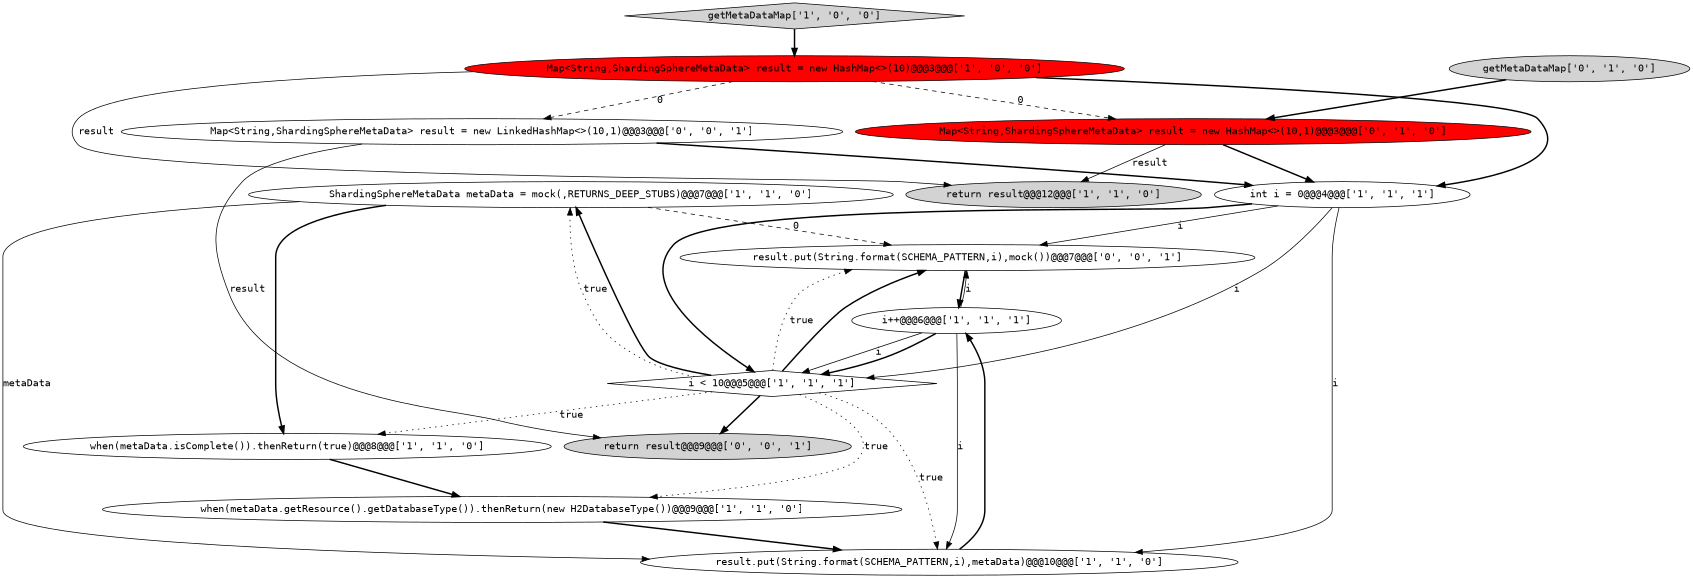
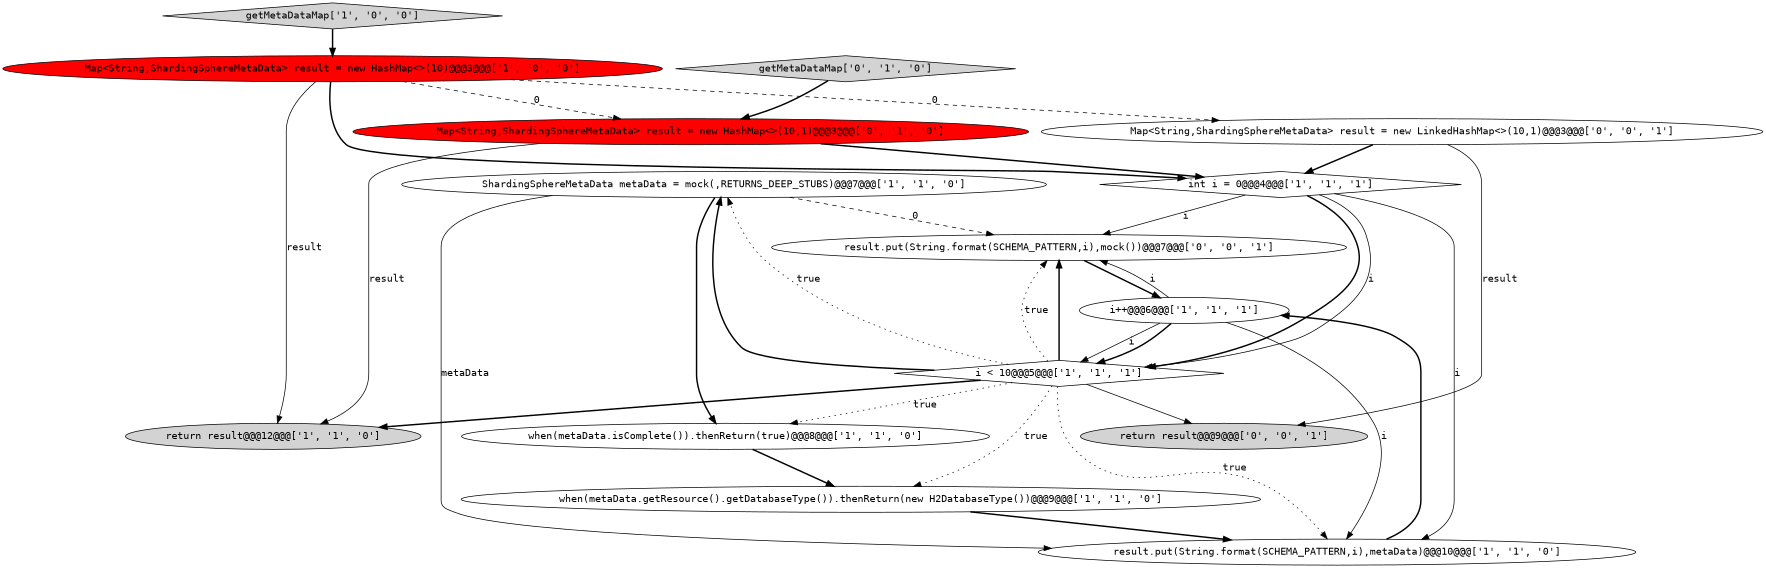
node "getMetaDataMap['0', '1', '0']": shape ellipse -> diamond
node "int i = 0@@@4@@@['1', '1', '1']": shape ellipse -> diamond
edge "i < 10@@@5@@@['1', '1', '1']" -> "return result@@@12@@@['1', '1', '0']": added
edge "i < 10@@@5@@@['1', '1', '1']" -> "return result@@@9@@@['0', '0', '1']": style bold -> solid
